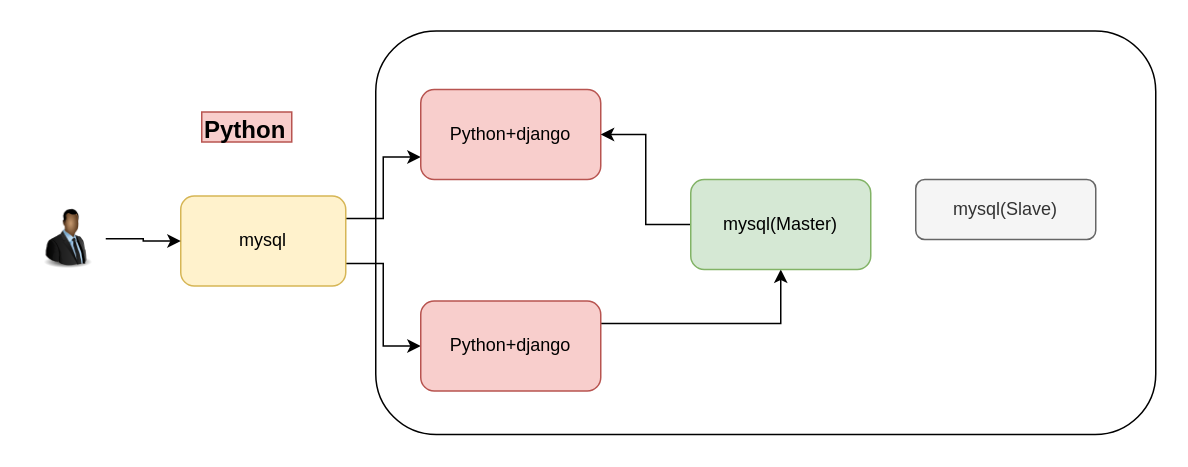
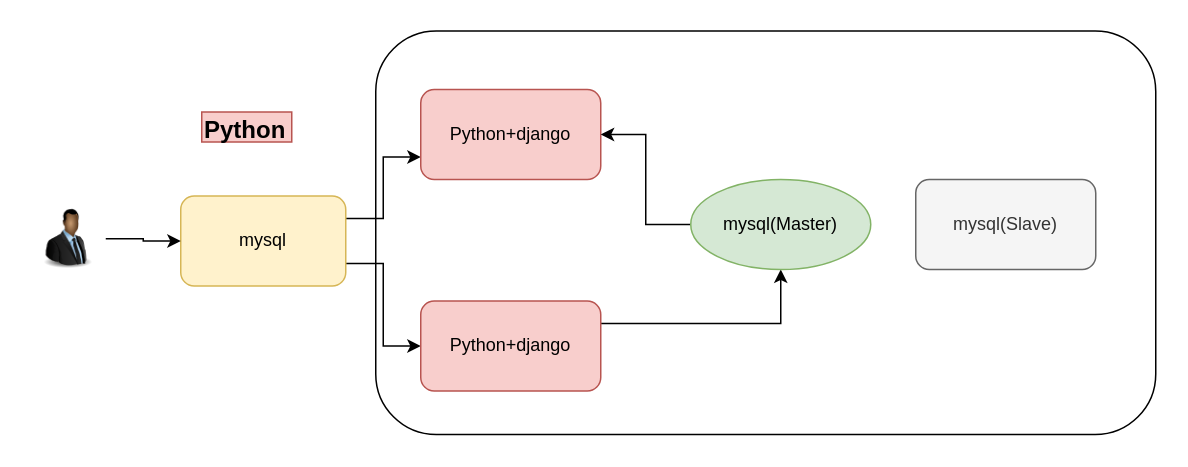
node "mysql(Slave)": size 180x60 -> 180x90
node "mysql(Master)": shape rounded rectangle -> ellipse
